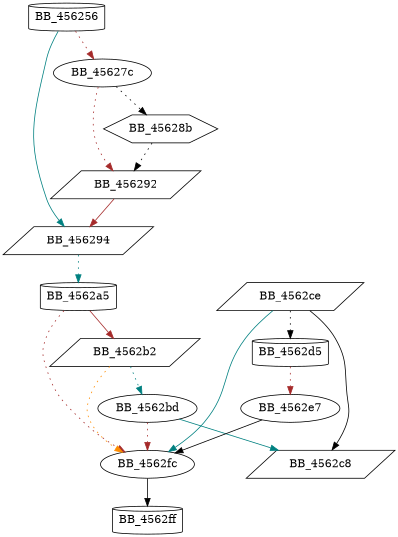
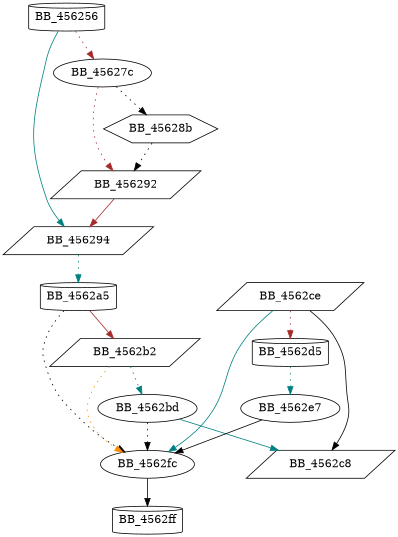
edge "BB_4562ce" -> "BB_4562d5": color black -> brown
edge "BB_4562d5" -> "BB_4562e7": color brown -> teal
edge "BB_4562a5" -> "BB_4562fc": color brown -> black
edge "BB_4562bd" -> "BB_4562fc": color brown -> black
